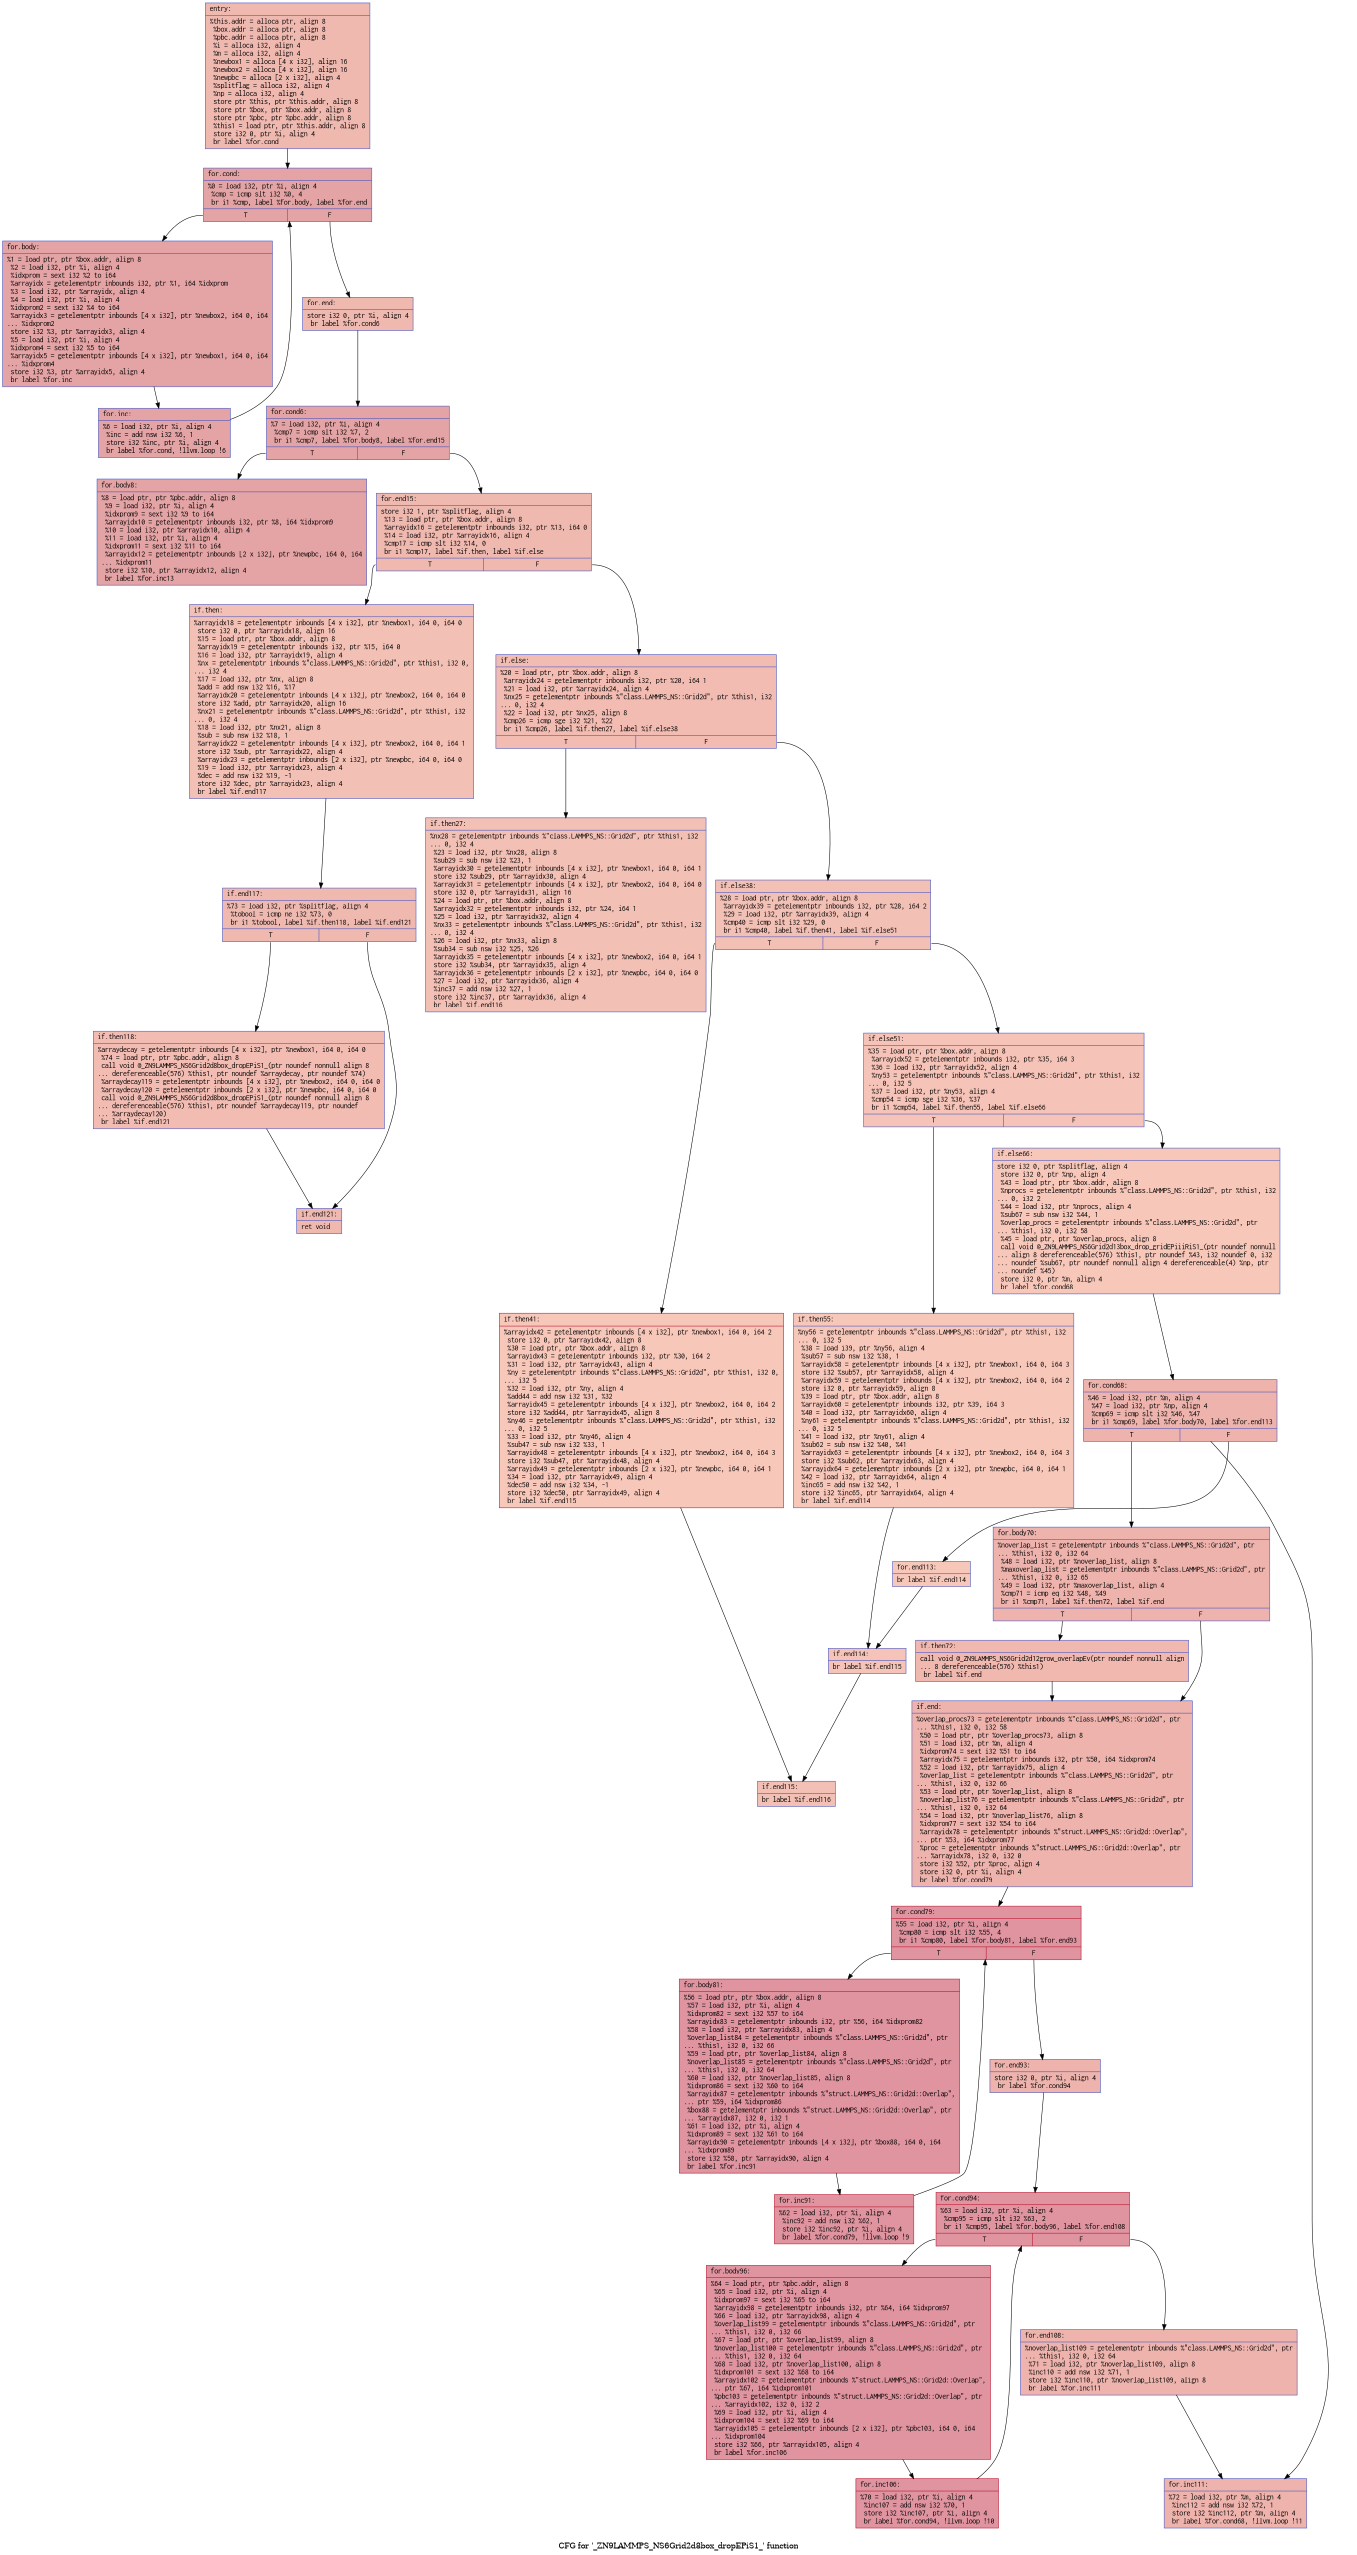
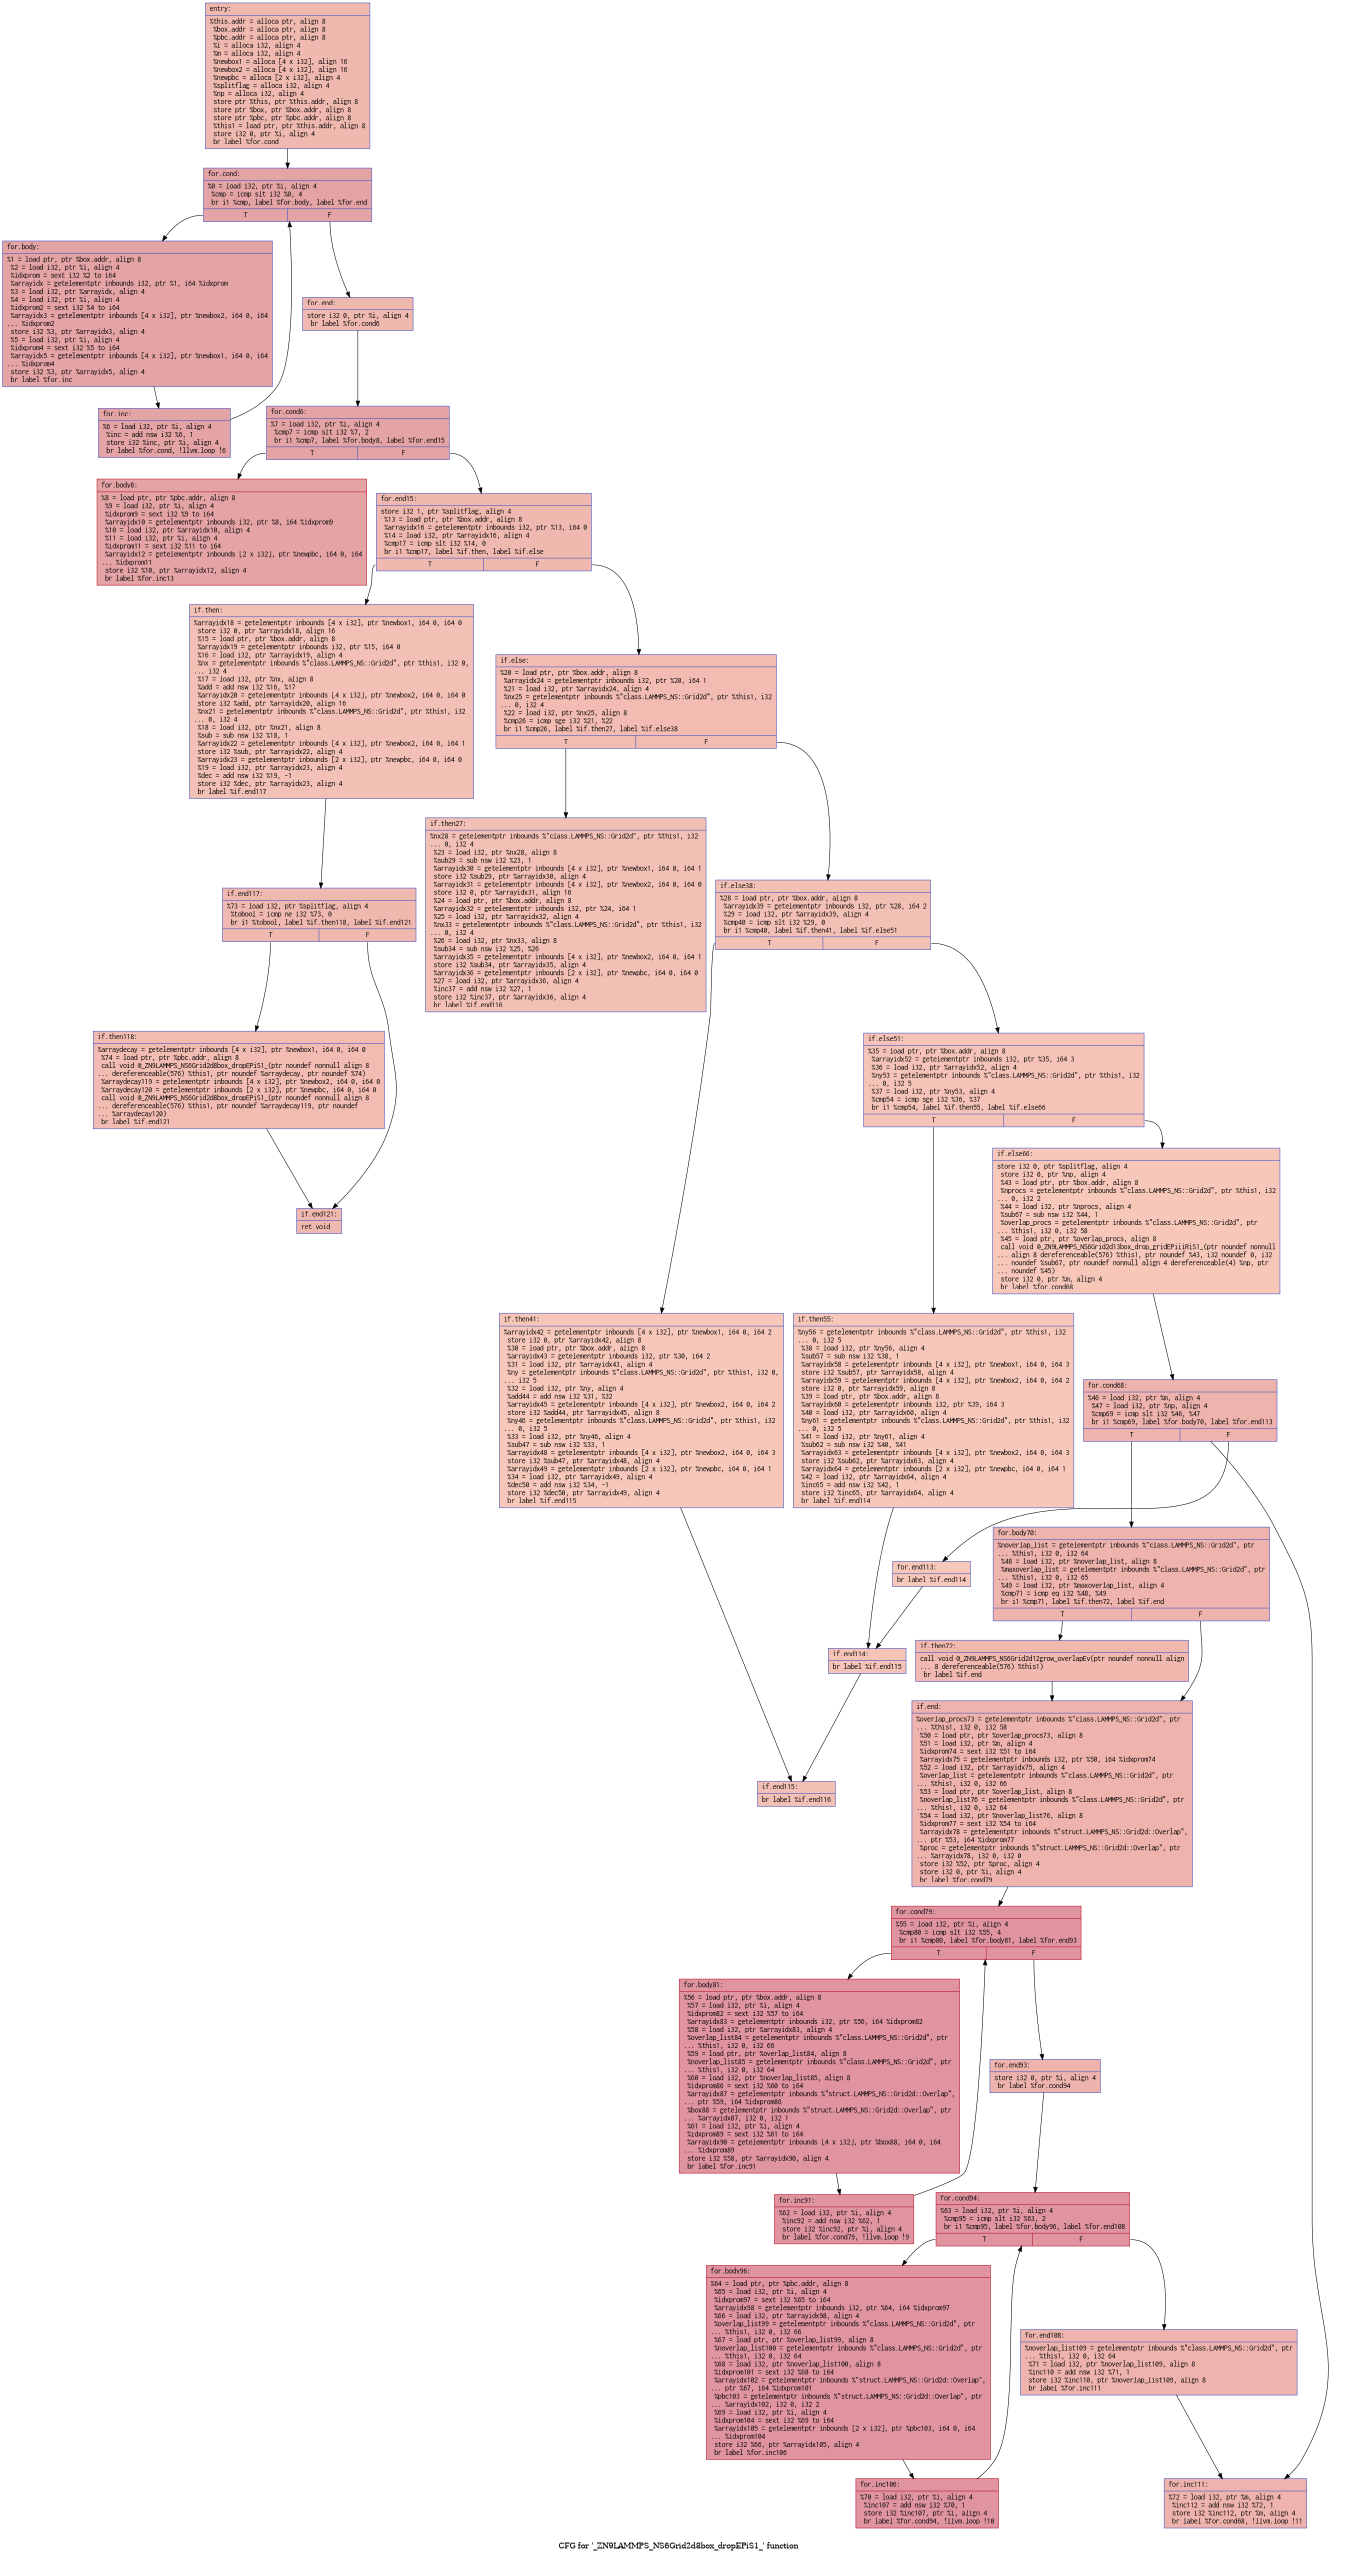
node "for.body8:": color #3d50c3ff -> #b70d28ff
node "if.then55:": text "%38 = load i39, ptr %ny56, align 4" -> "%38 = load i32, ptr %ny56, align 4"
node "if.then41:": color #b70d28ff -> #3d50c3ff
